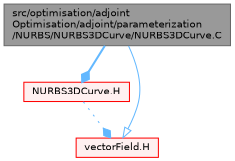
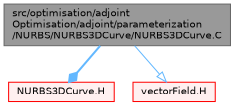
edge "NURBS3DCurve.H" -> "vectorField.H": removed
